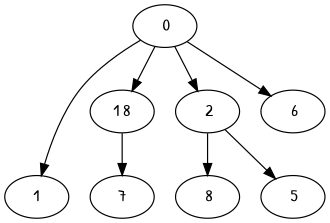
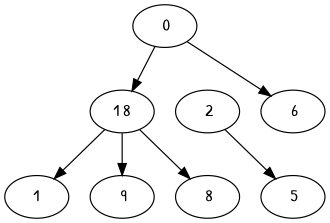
edge "0" -> "2": removed
edge "0" -> "1": now "1 8" -> "1"
edge "2" -> "8": now "1 8" -> "8"
node "7": label "7" -> "9"
